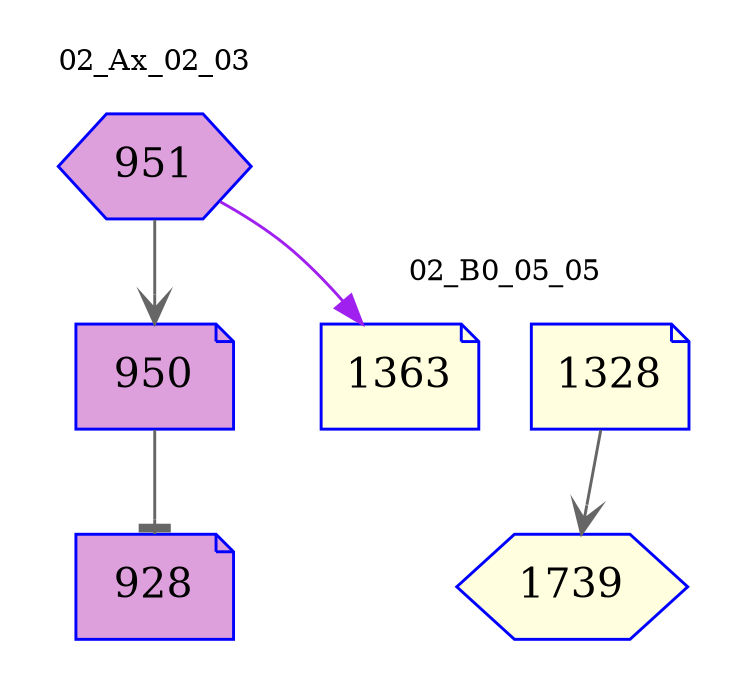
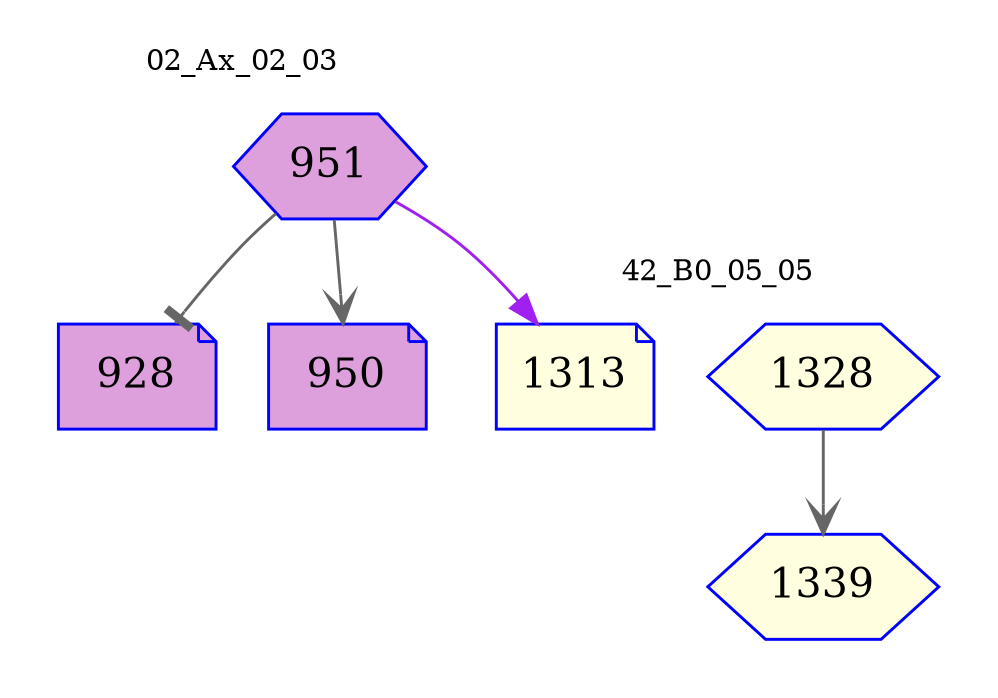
cluster "02_B0_05_05": label "02_B0_05_05" -> "42_B0_05_05"
node "1363": label "1363" -> "1313"
node "1328": shape note -> hexagon
edge "950" -> "928": now "951" -> "928"
node "1739": label "1739" -> "1339"
